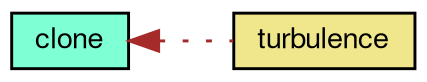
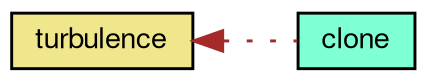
edge "turbulence" -> "clone": reversed
